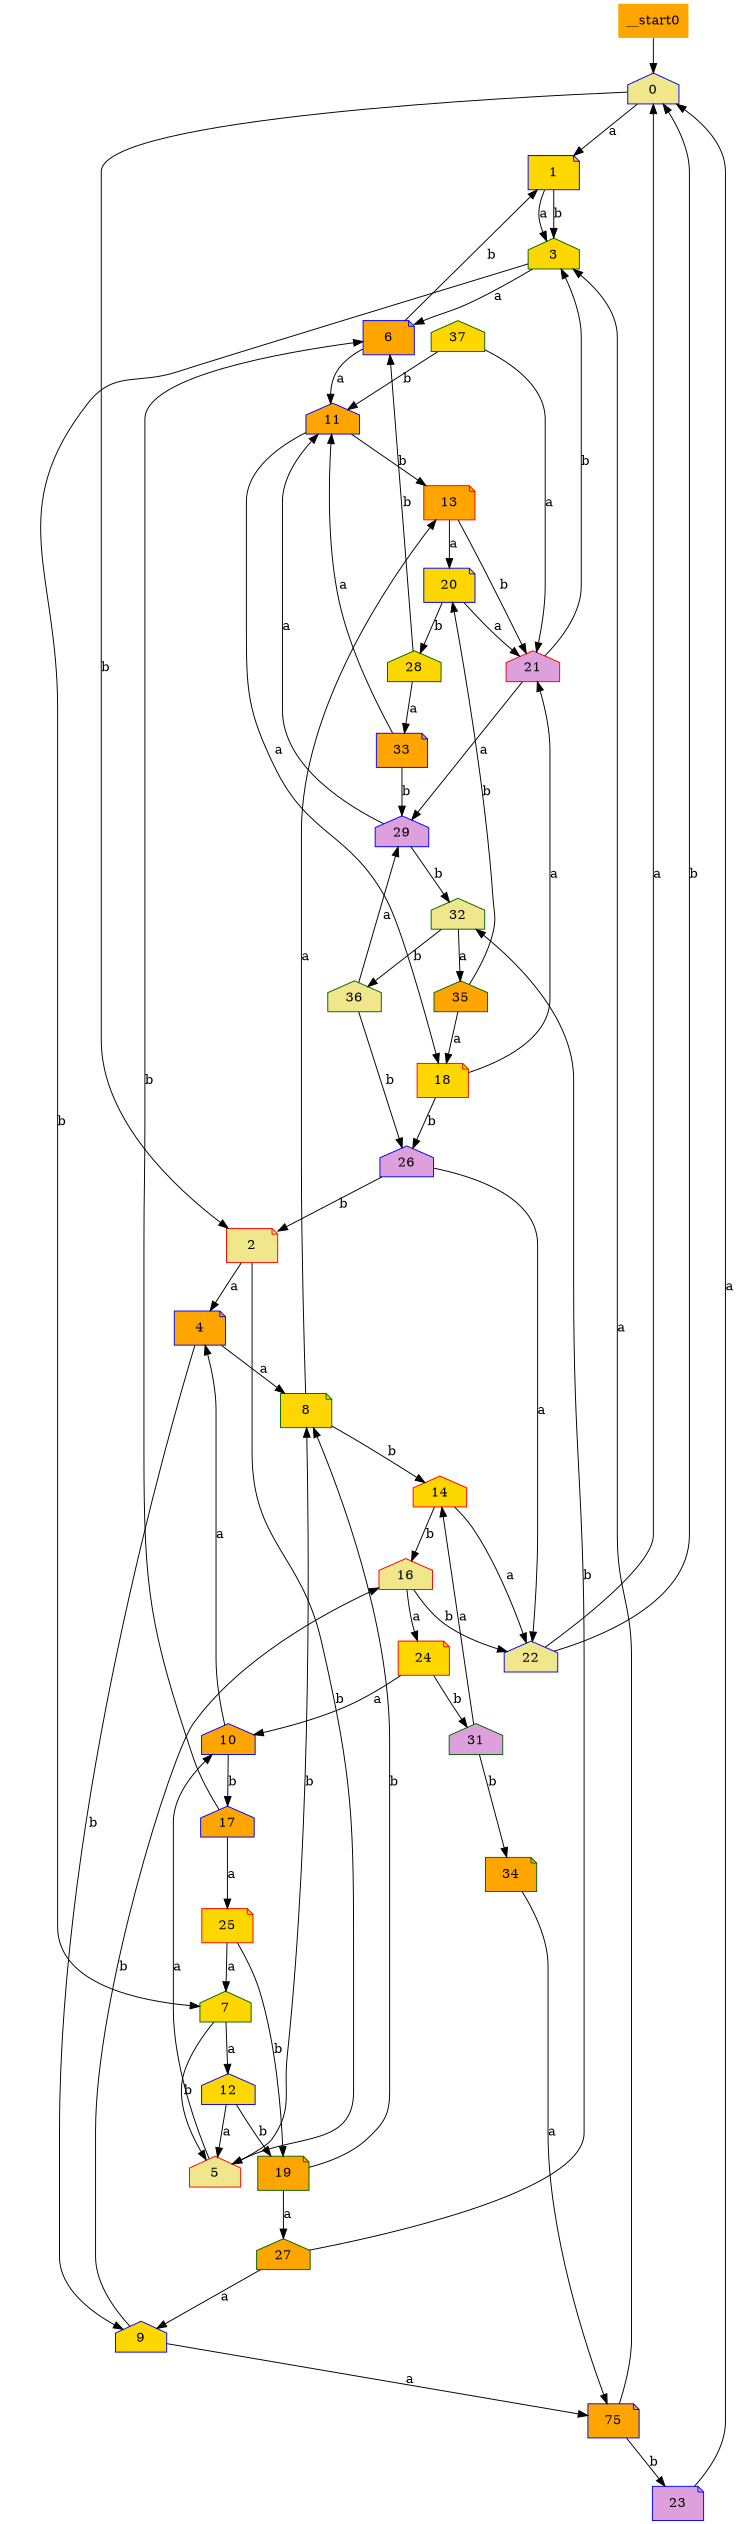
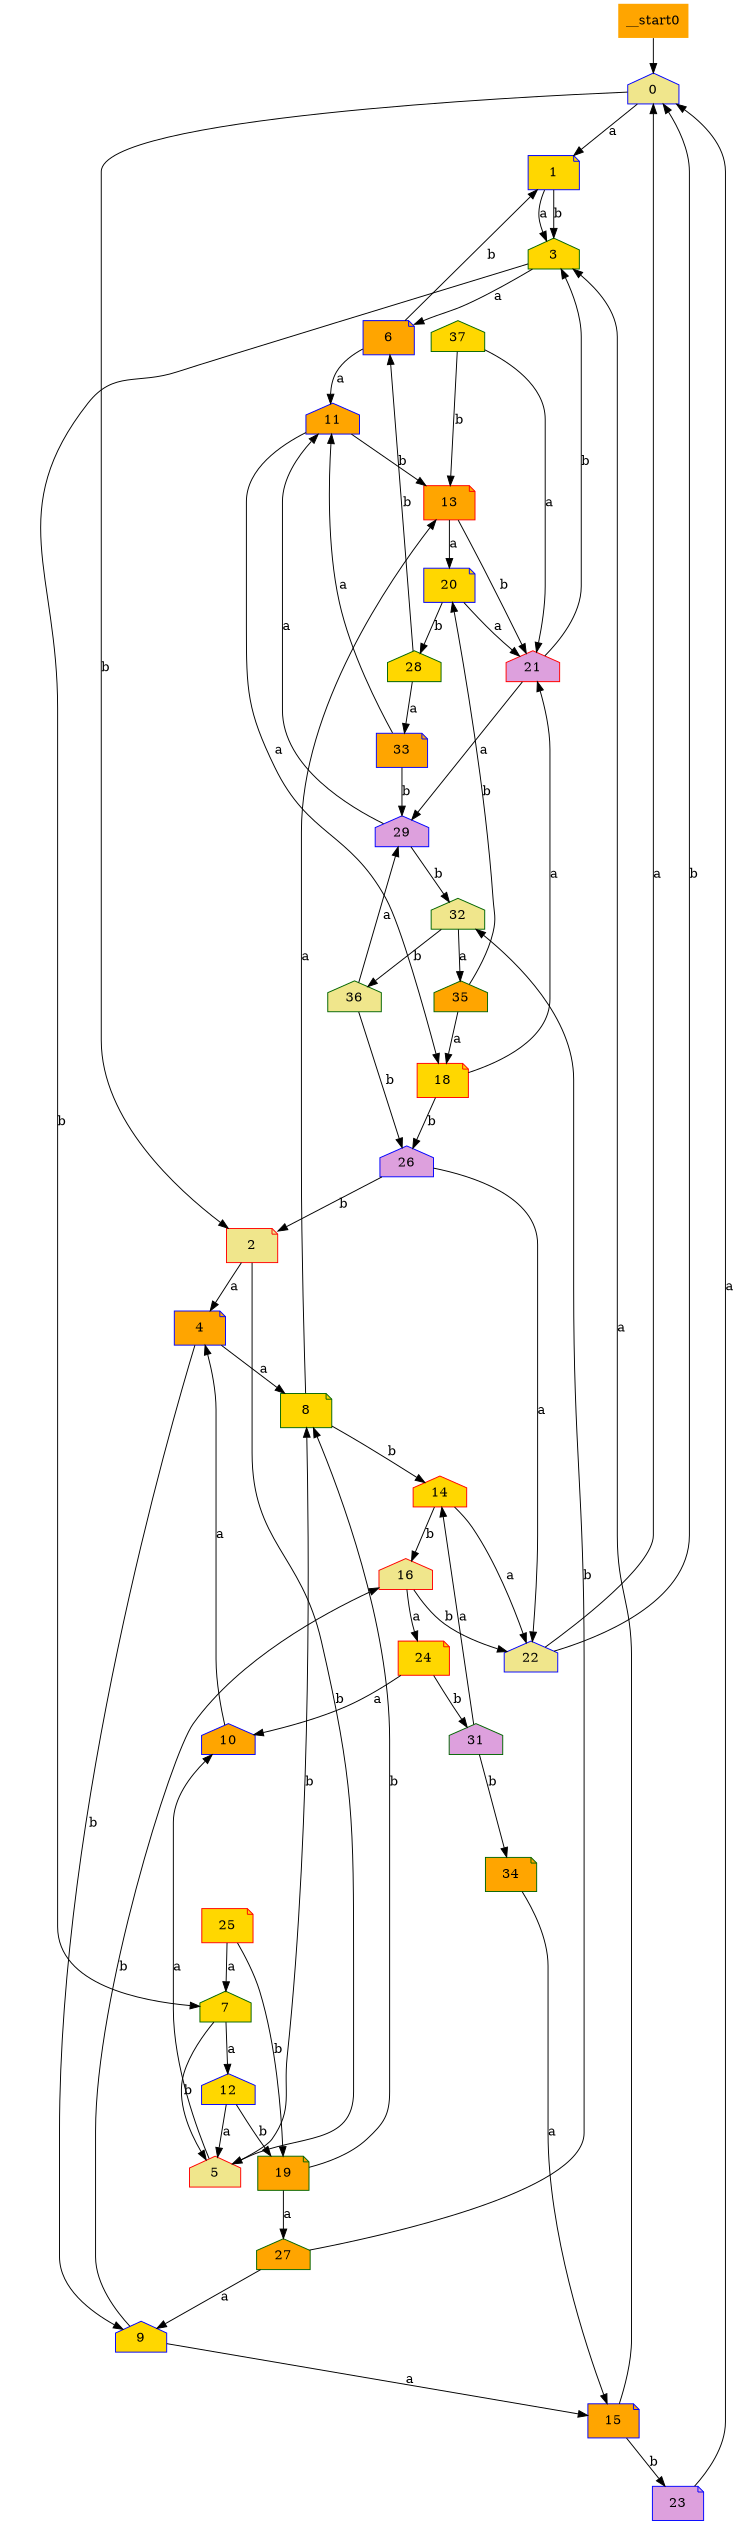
edge "37" -> "11": now "37" -> "13"
node "17": removed
node "75": label "75" -> "15"
